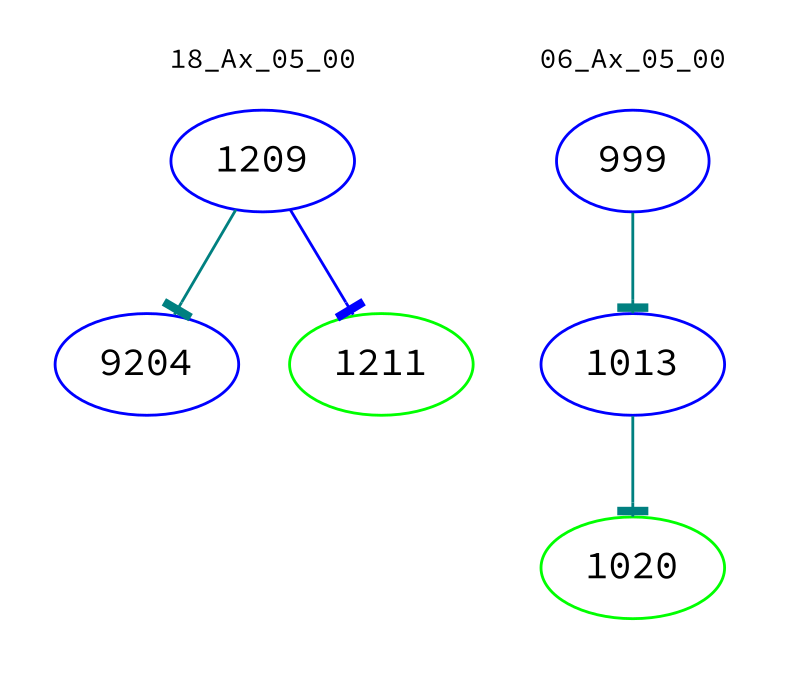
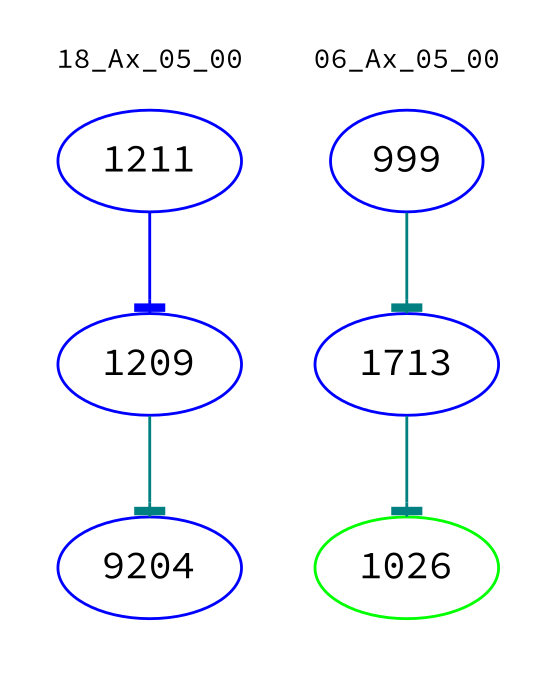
edge "1209" -> "1211": reversed
node "1211": color green -> blue
node "1013": label "1013" -> "1713"
node "1020": label "1020" -> "1026"
